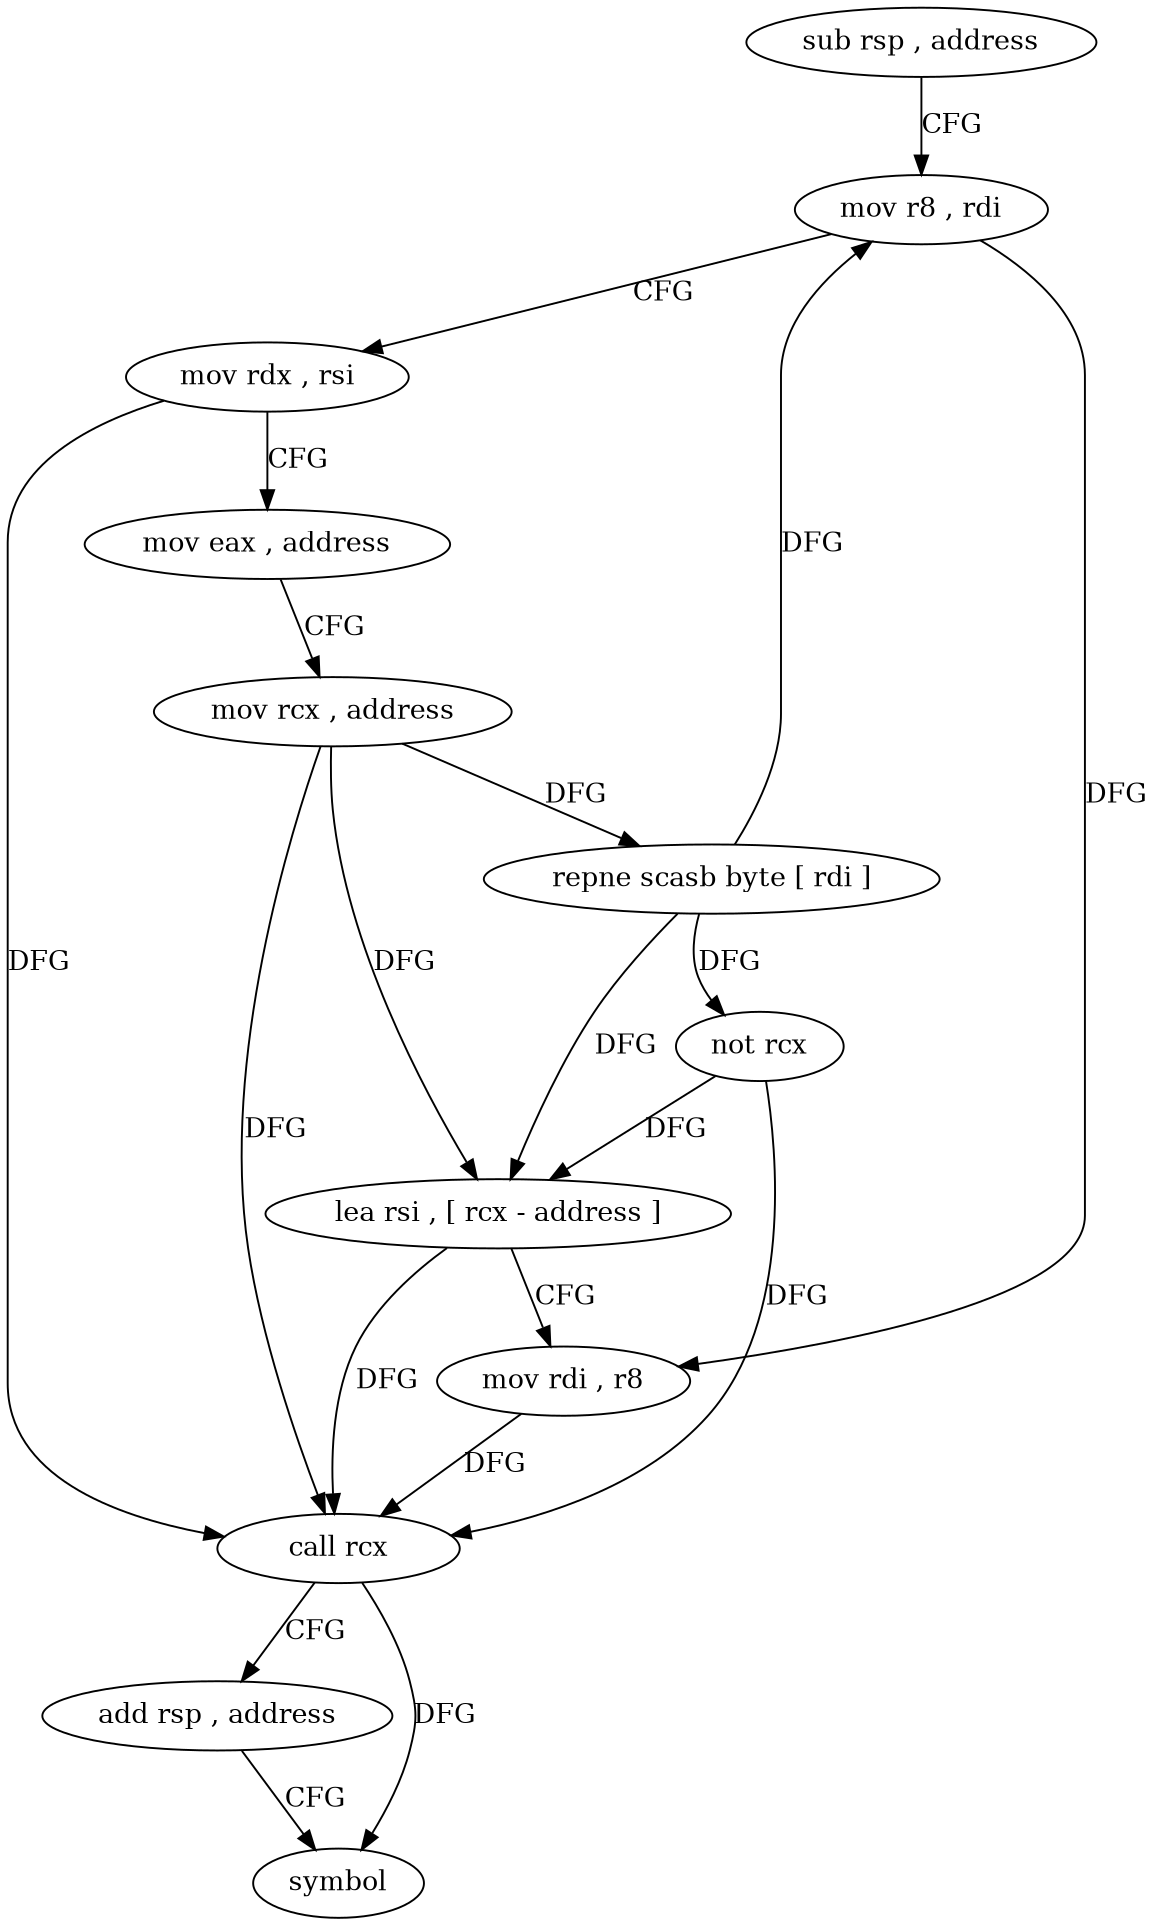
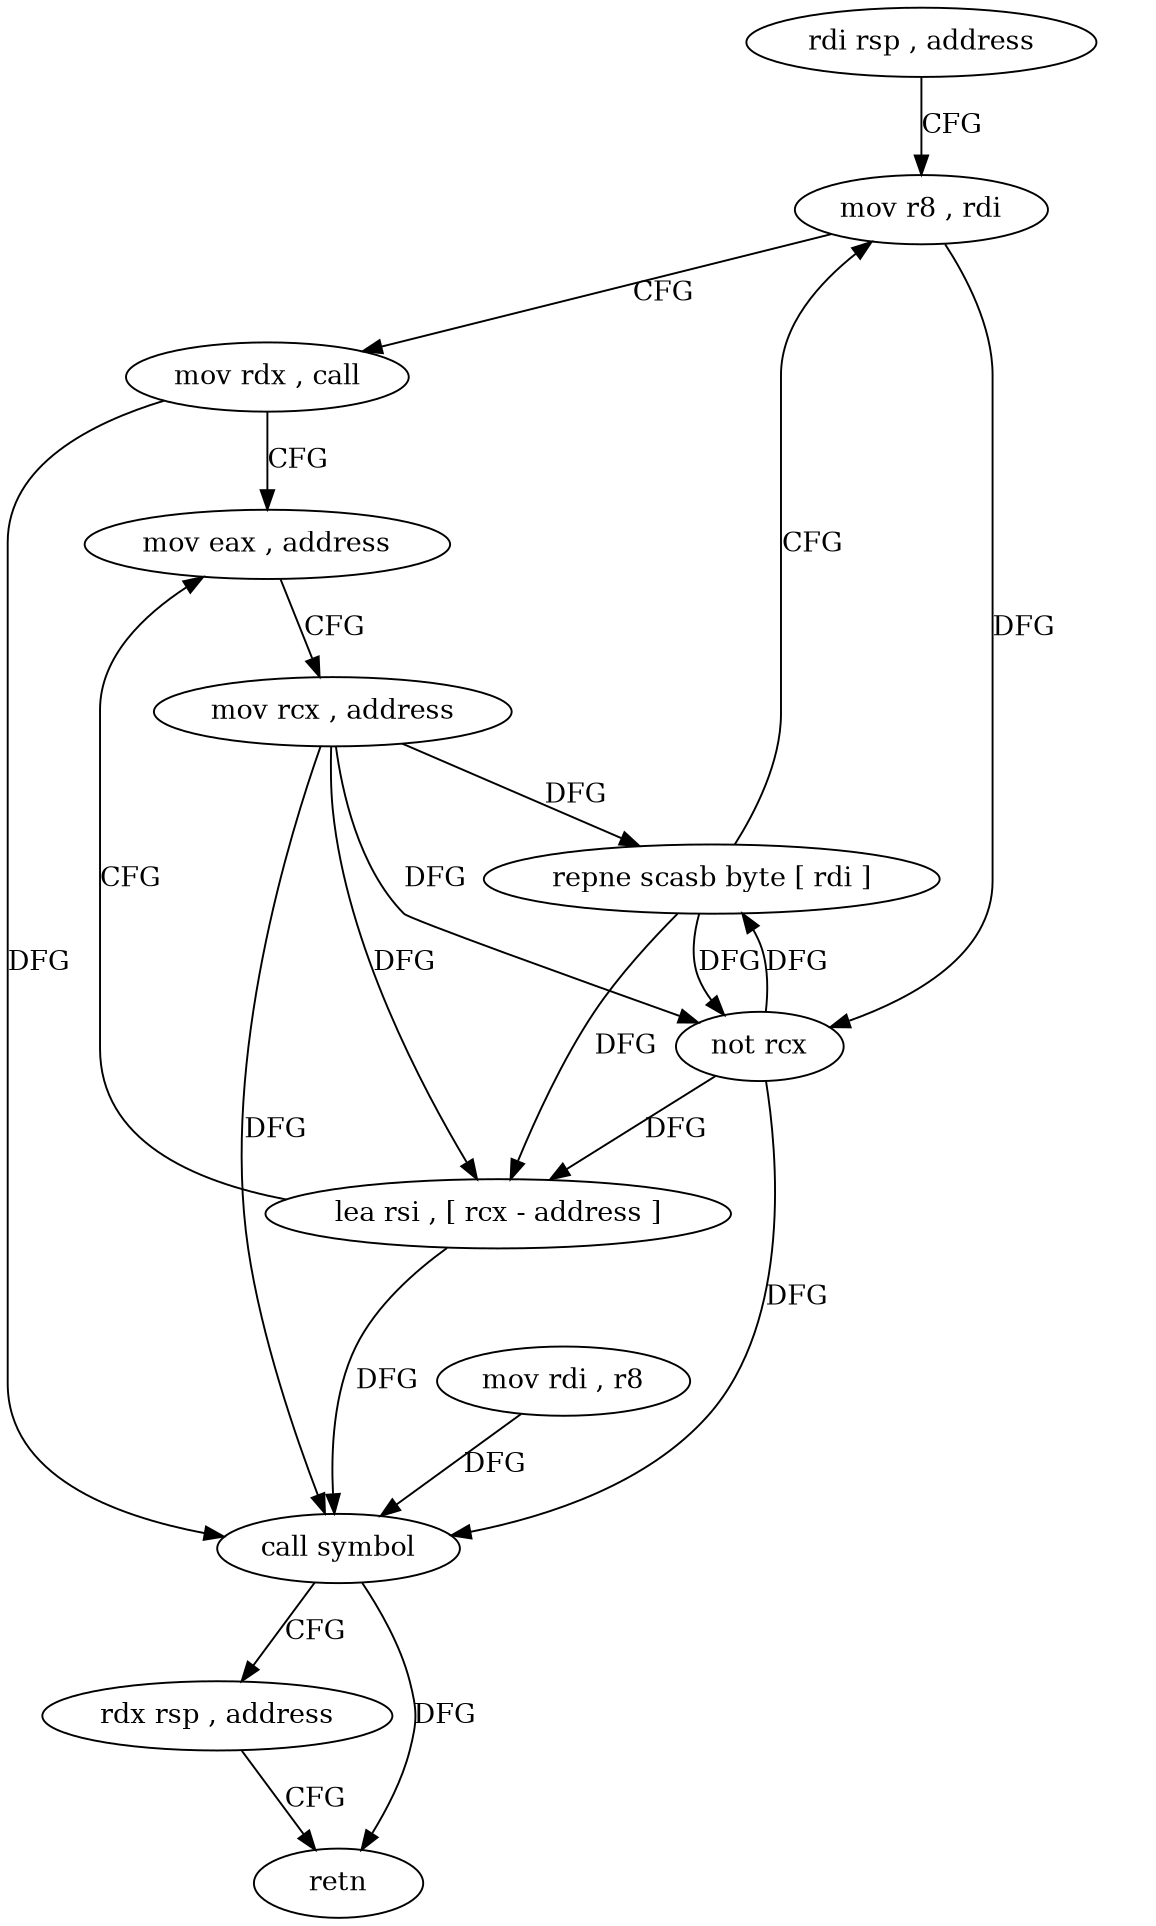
node "sub rsp , address": label "sub rsp , address" -> "rdi rsp , address"
node "mov rdx , rsi": label "mov rdx , rsi" -> "mov rdx , call"
edge "repne scasb byte [ rdi ]" -> "mov r8 , rdi": label "DFG" -> "CFG"
edge "mov r8 , rdi" -> "mov rdi , r8": now "mov r8 , rdi" -> "not rcx"
edge "mov rcx , address" -> "not rcx": added, label "DFG"
edge "not rcx" -> "repne scasb byte [ rdi ]": added, label "DFG"
edge "lea rsi , [ rcx - address ]" -> "mov rdi , r8": now "lea rsi , [ rcx - address ]" -> "mov eax , address"
node "call rcx": label "call rcx" -> "call symbol"
node "add rsp , address": label "add rsp , address" -> "rdx rsp , address"
node "symbol": label "symbol" -> "retn"
